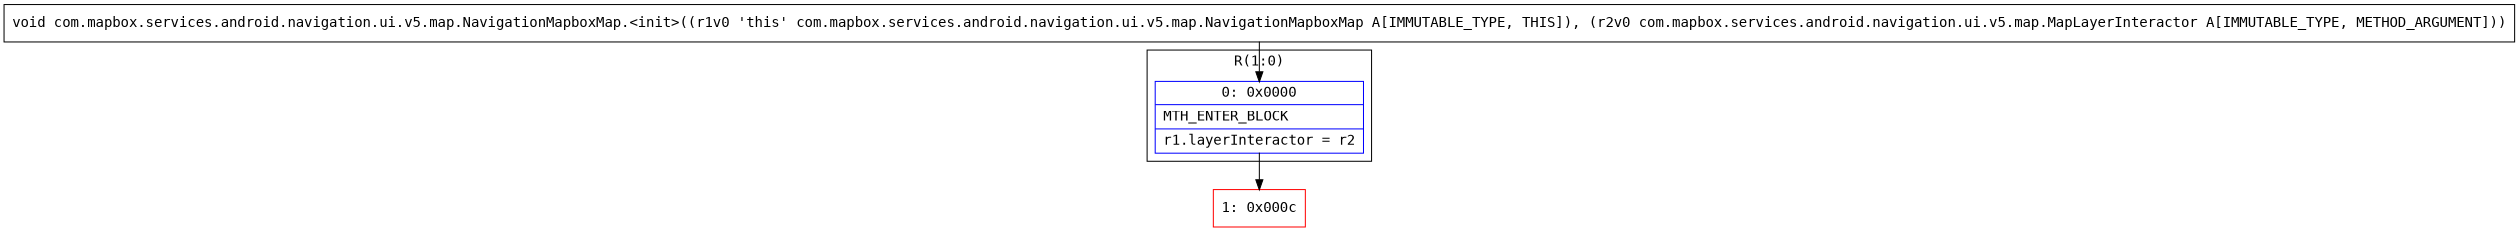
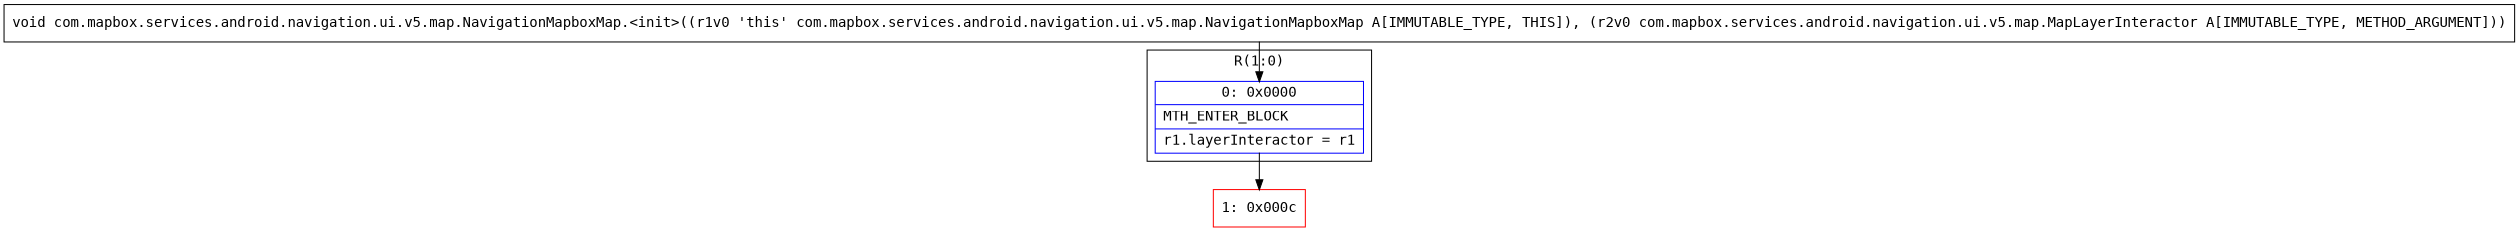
node "0: 0x0000": text "r1.layerInteractor = r2" -> "r1.layerInteractor = r1"
